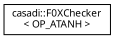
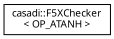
node "casadi::F0XChecker < OP_ATANH >": label "casadi::F0XChecker < OP_ATANH >" -> "casadi::F5XChecker < OP_ATANH >"
